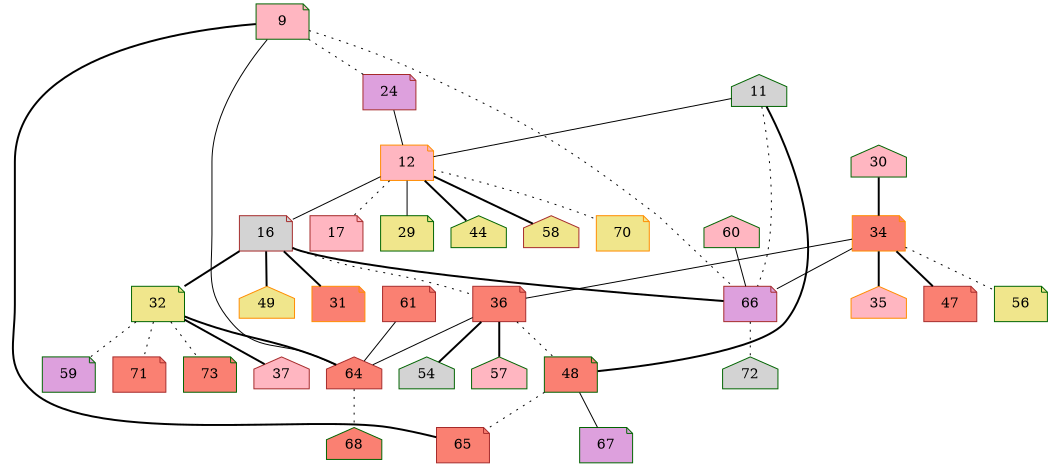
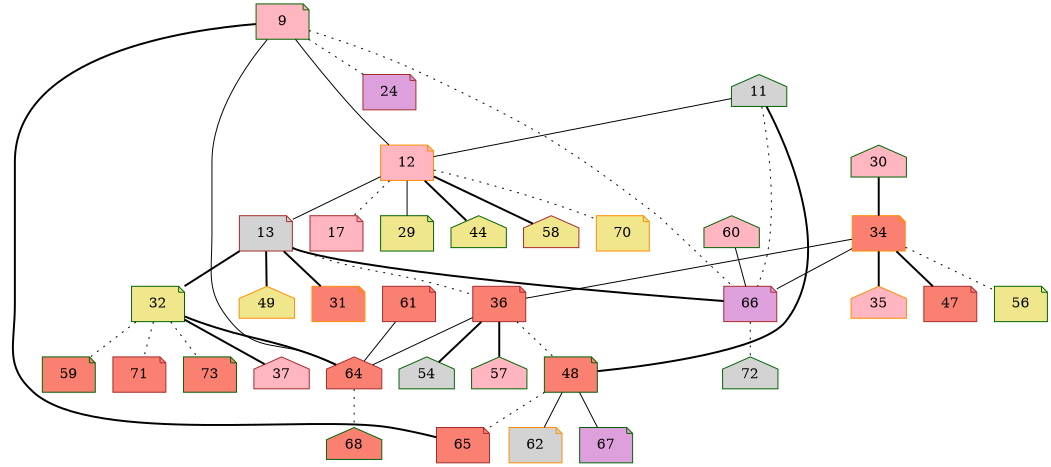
edge "24" -- "12": now "9" -- "12"
node "16": label "16" -> "13"
node "59": fillcolor plum -> salmon
node "62": added
